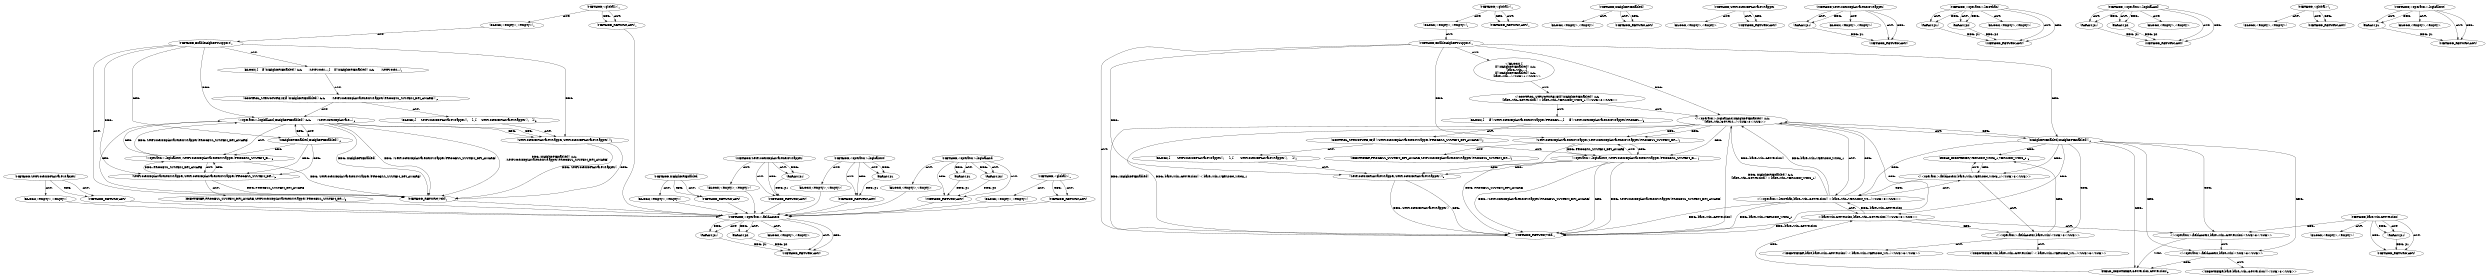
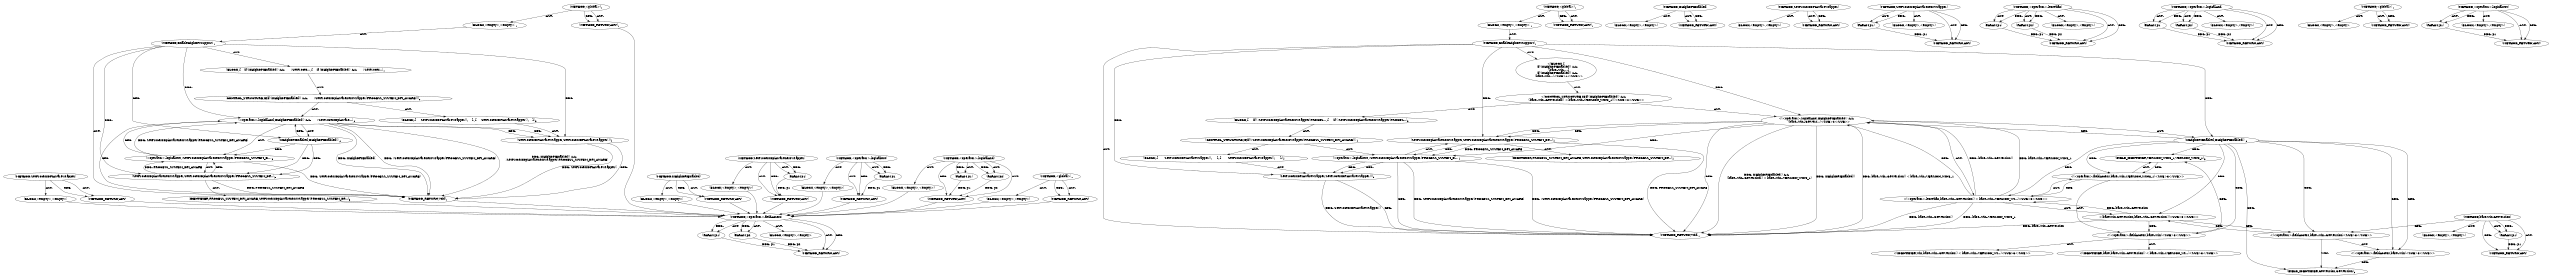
edge "<(base.win.GetVersion,base::win::GetVersion())<SUB>3</SUB>>" -> "<(<operator>.fieldAccess,base::win::GetVersion)<SUB>3</SUB>>": label "AST: " -> "CFG: "
edge "(FIELD_IDENTIFIER,GetVersion,GetVersion)" -> "<(base.win.GetVersion,base::win::GetVersion())<SUB>3</SUB>>": now "<(<operator>.fieldAccess,base::win::GetVersion)<SUB>3</SUB>>" -> "<(base.win.GetVersion,base::win::GetVersion())<SUB>3</SUB>>"
node "<(IDENTIFIER,base,base::win::GetVersion())<SUB>3</SUB>>": removed
